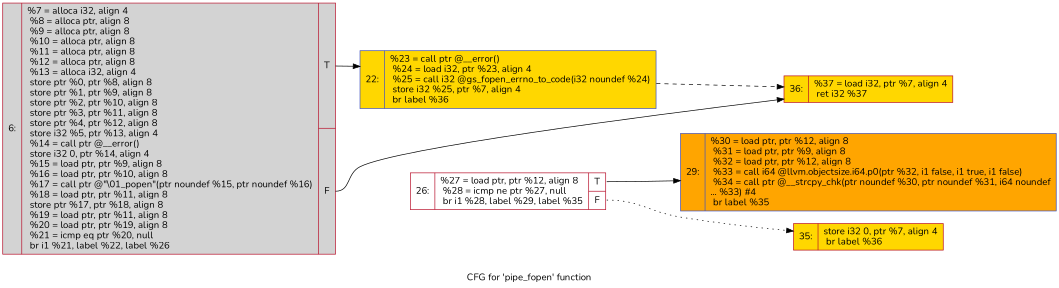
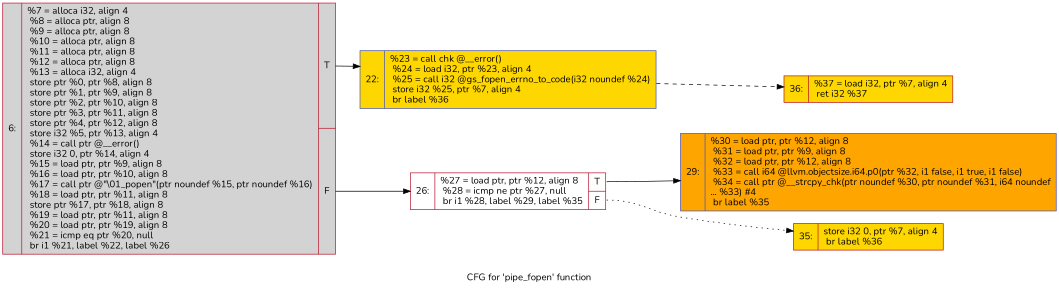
node "22:": text "%23 = call ptr @__error()" -> "%23 = call chk @__error()"
edge "6:" -> "36:": now "6:" -> "26:"
